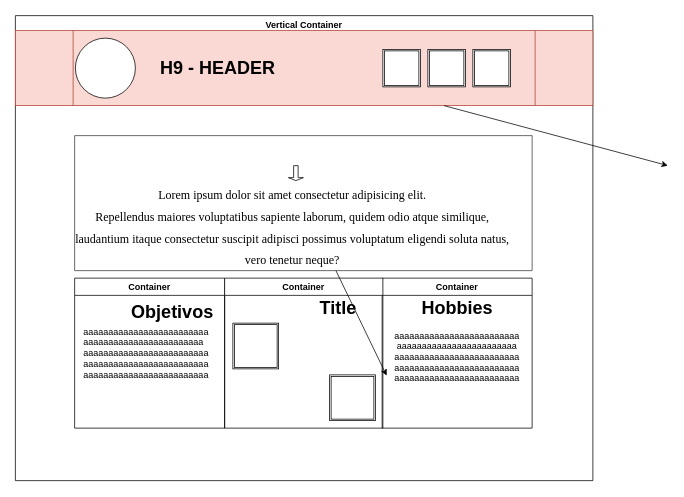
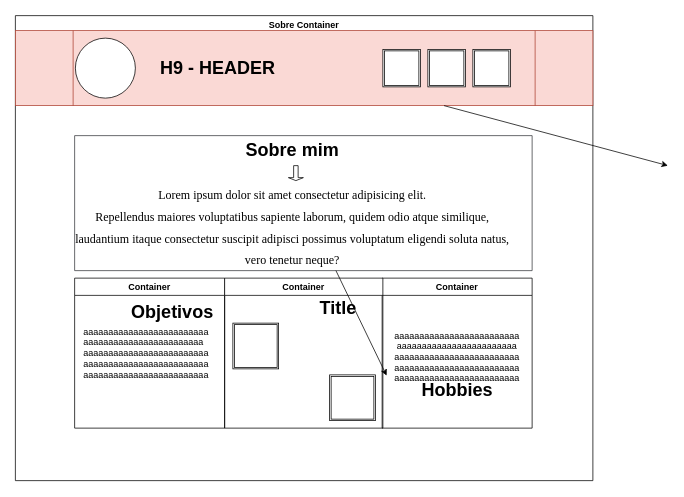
node "Vertical Container": label "Vertical Container" -> "Sobre Container"
node "Sobre mim": added
node "Hobbies": moved (457, 308) -> (457, 390)
